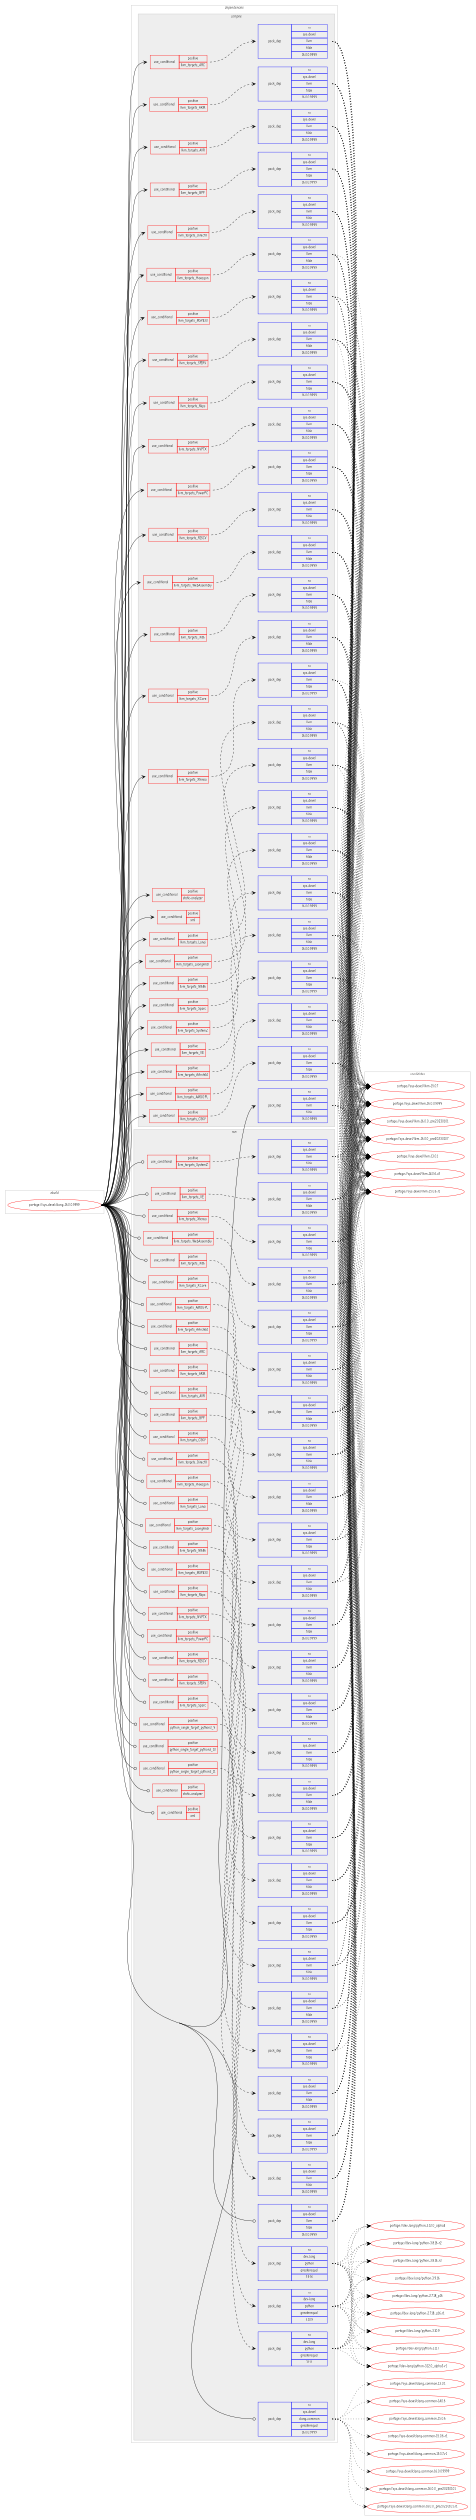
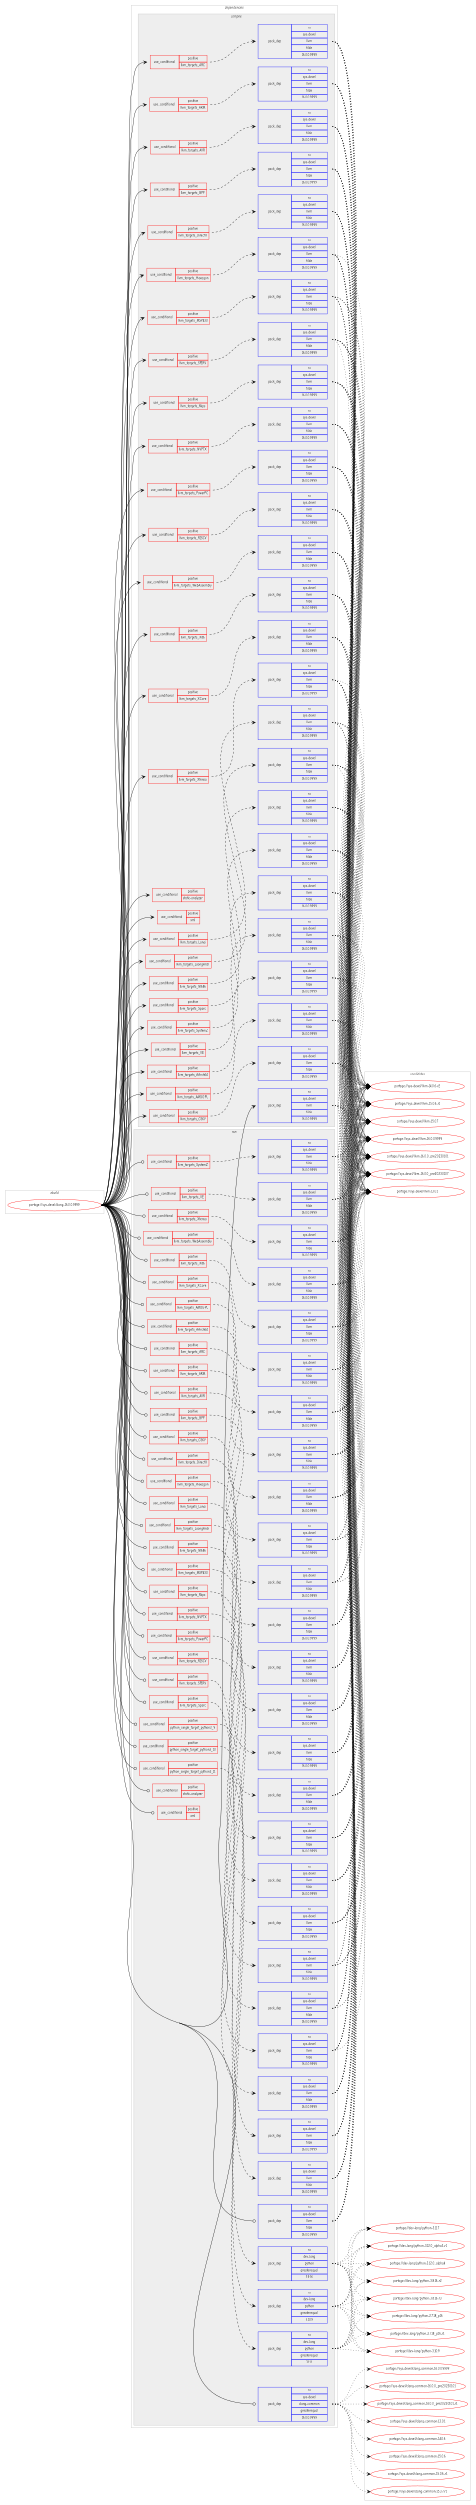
node "portage://dev-lang/python-3.9.16": removed
